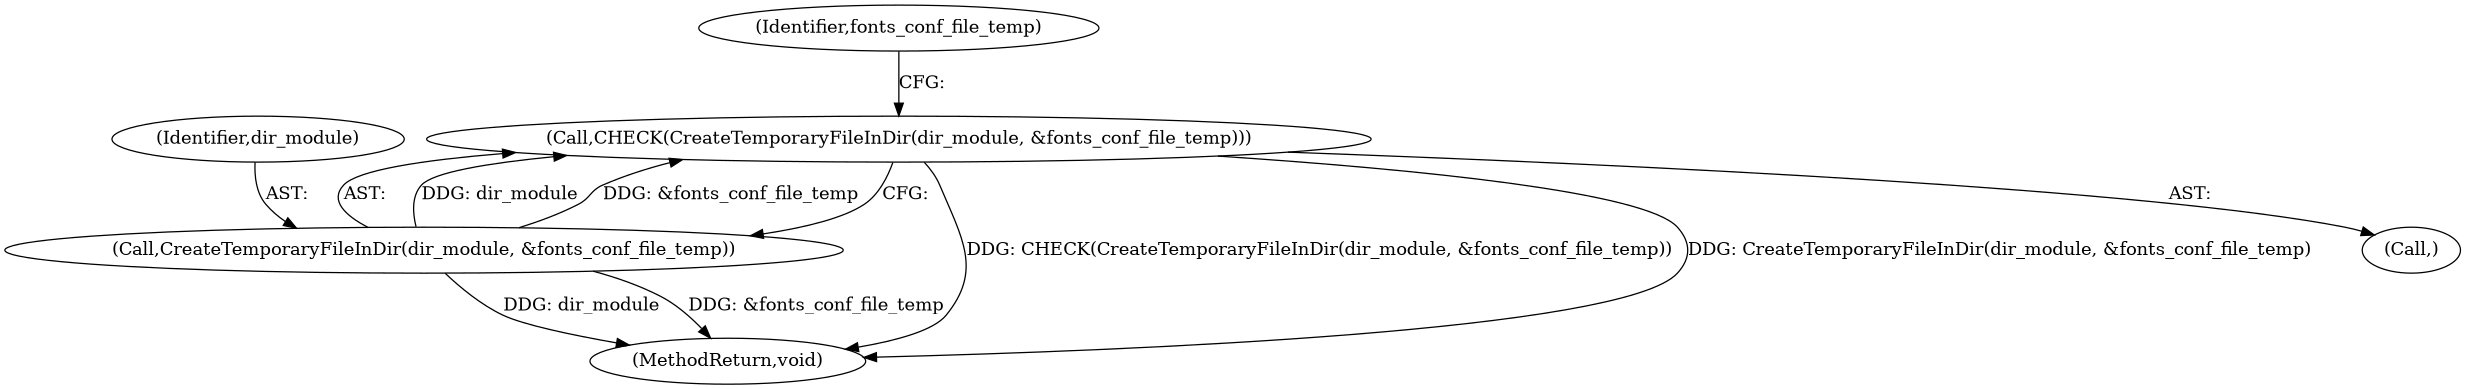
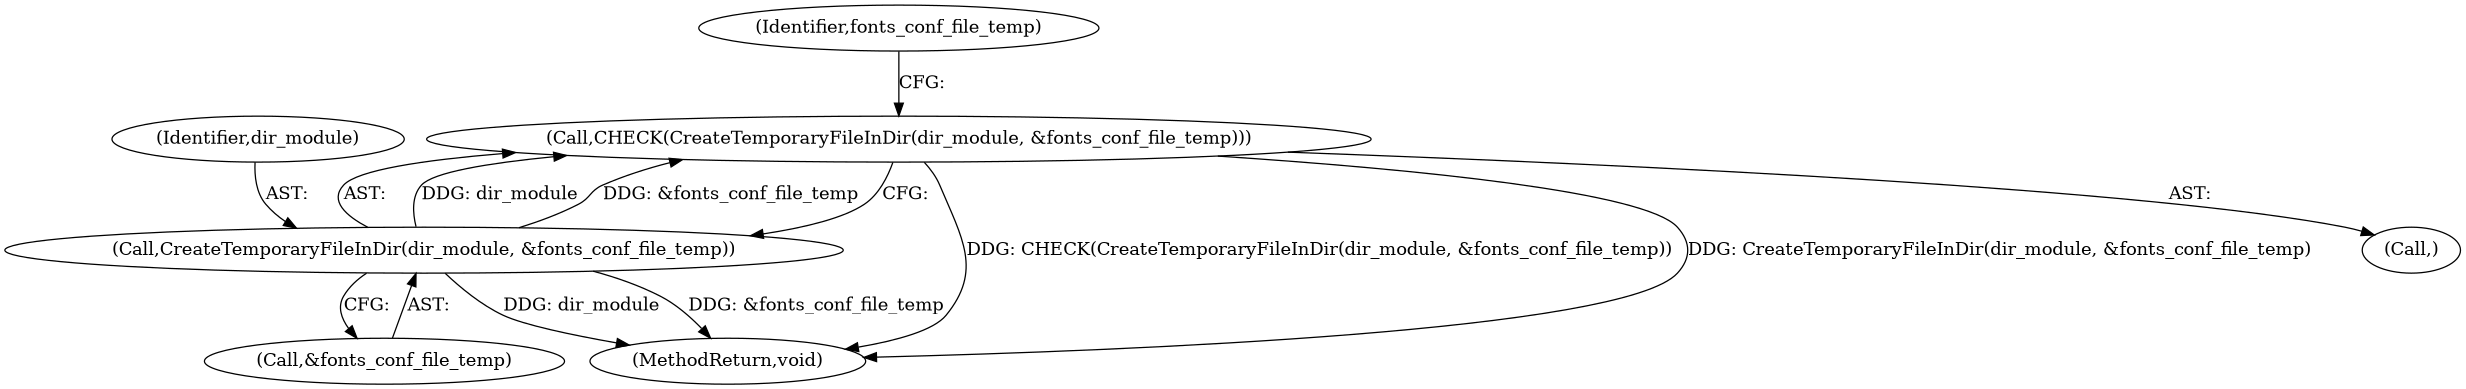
node "(Call,&fonts_conf_file_temp)": added
